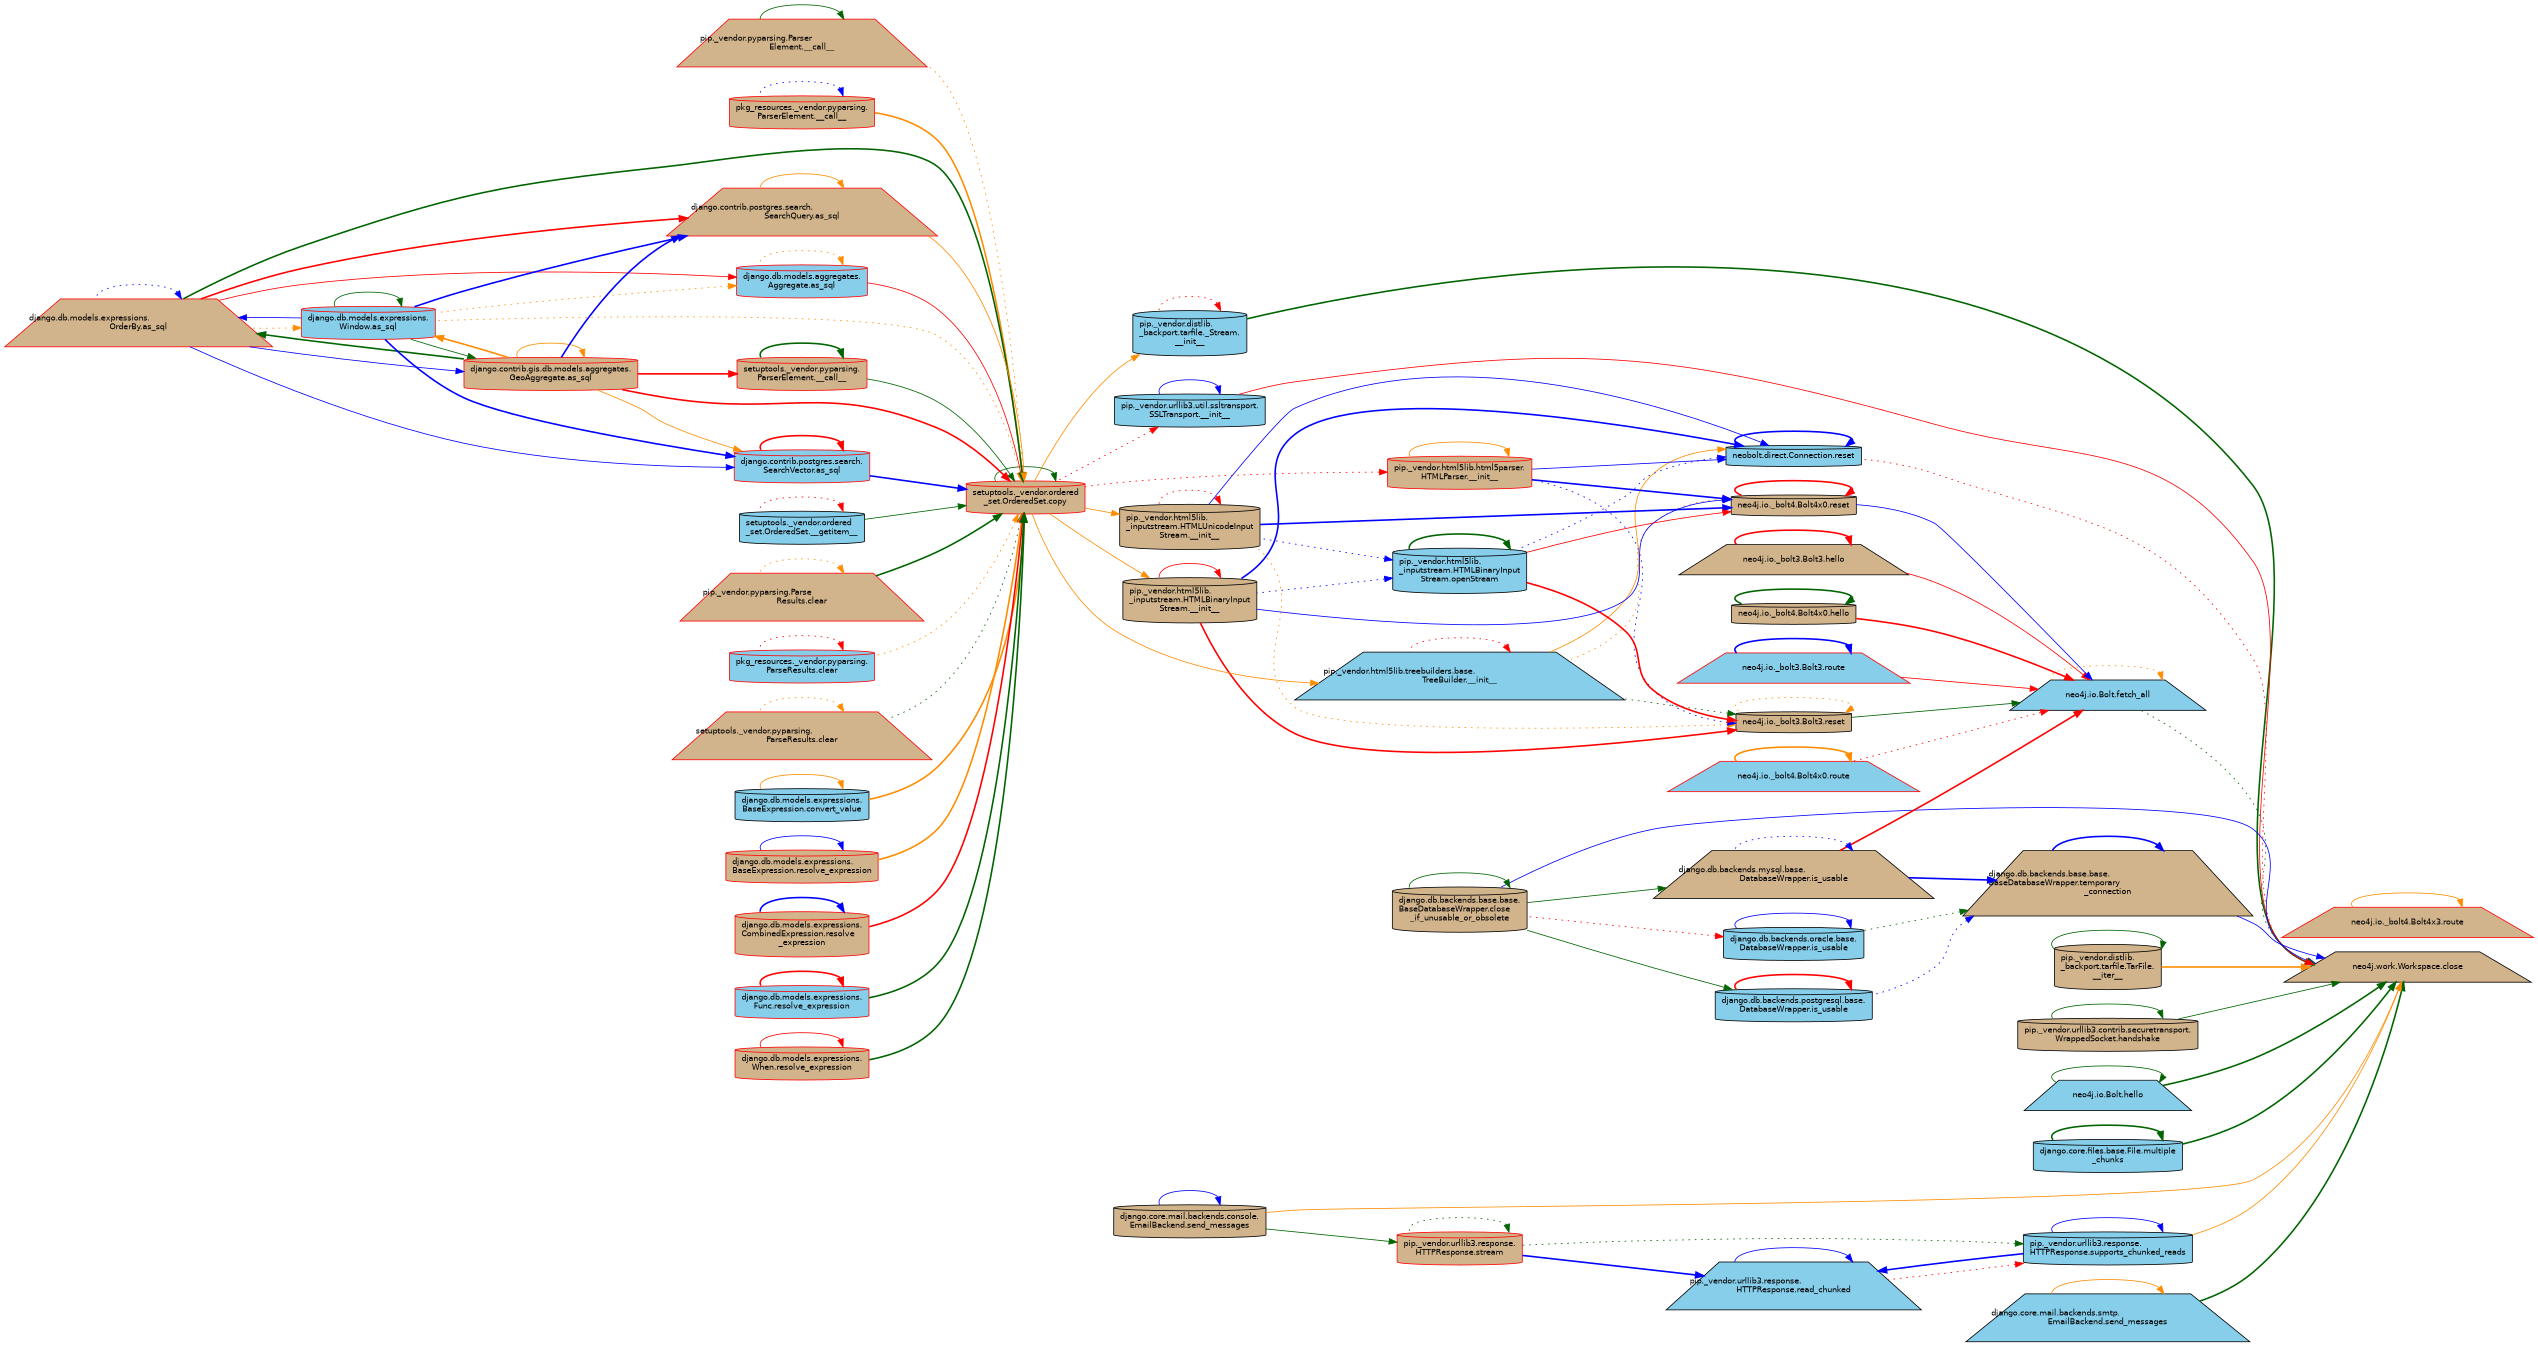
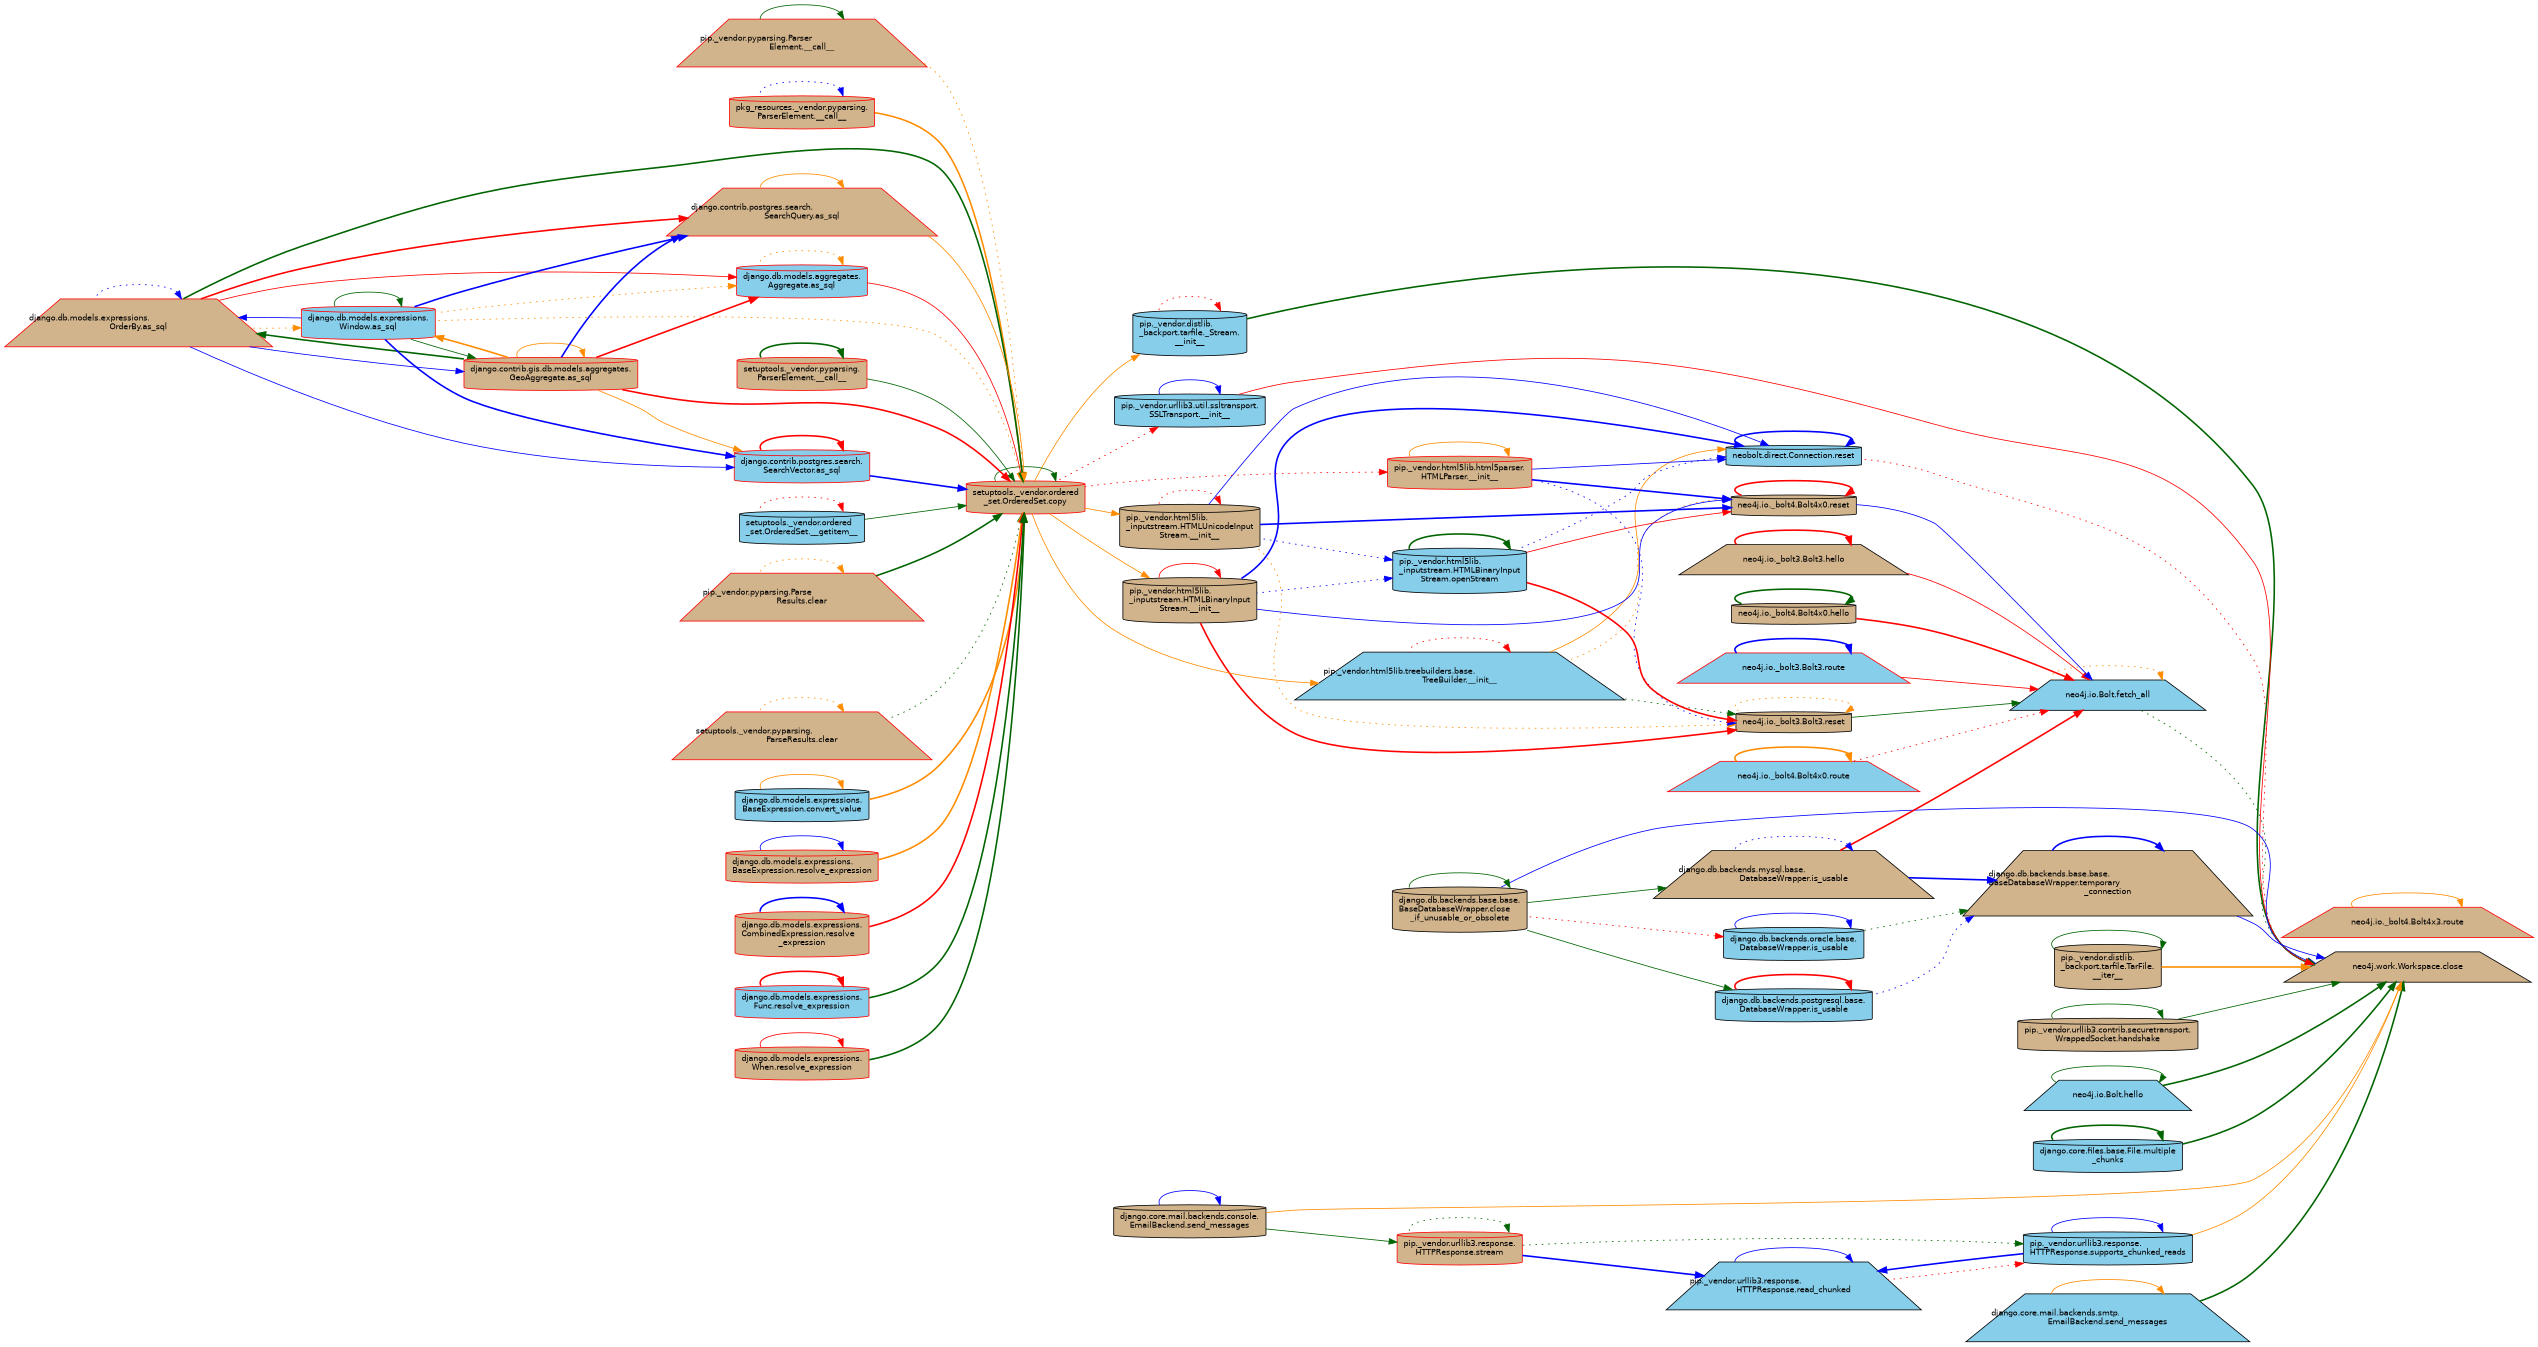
edge "django.contrib.gis.db.models.aggregates. GeoAggregate.as_sql" -> "setuptools._vendor.pyparsing. ParserElement.__call__": now "django.contrib.gis.db.models.aggregates. GeoAggregate.as_sql" -> "django.db.models.aggregates. Aggregate.as_sql"
node "pkg_resources._vendor.pyparsing. ParseResults.clear": removed
